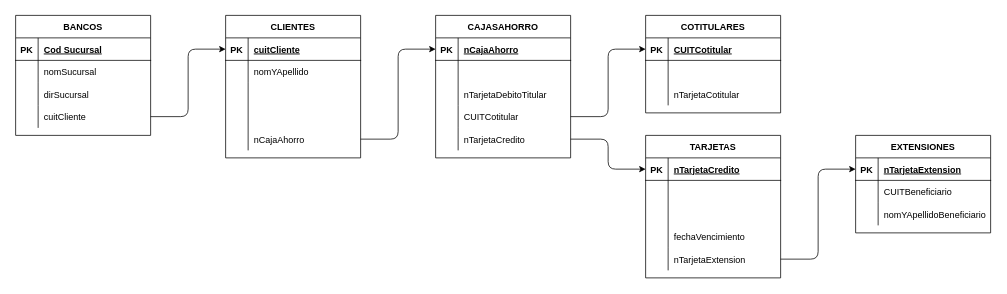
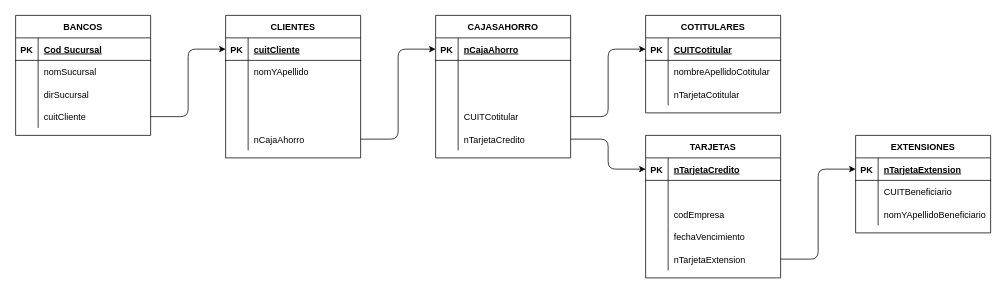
node "nombreApellidoCotitular": added
node "nTarjetaDebitoTitular": removed
node "codEmpresa": added
